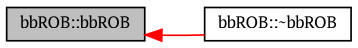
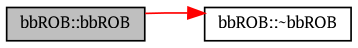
edge "bbROB::~bbROB" -> "bbROB::bbROB": reversed
